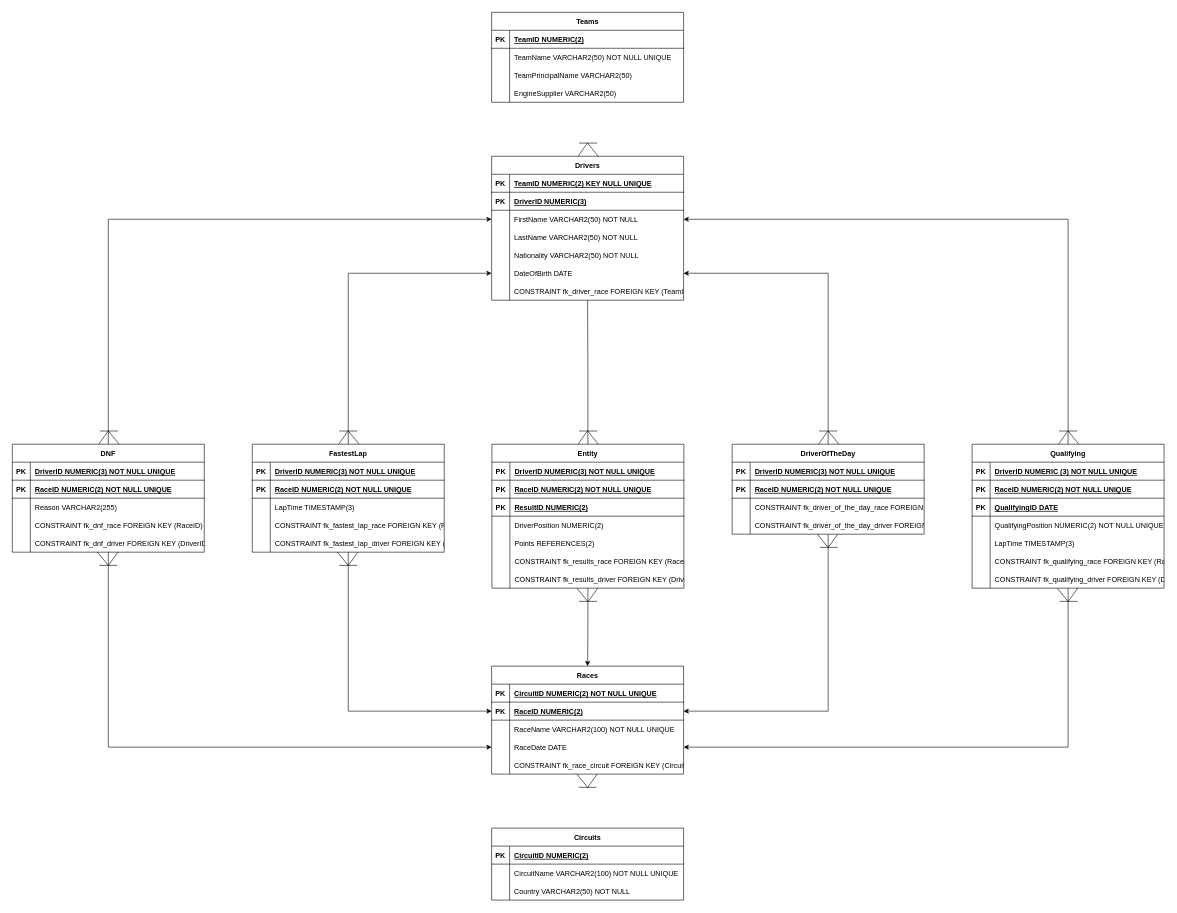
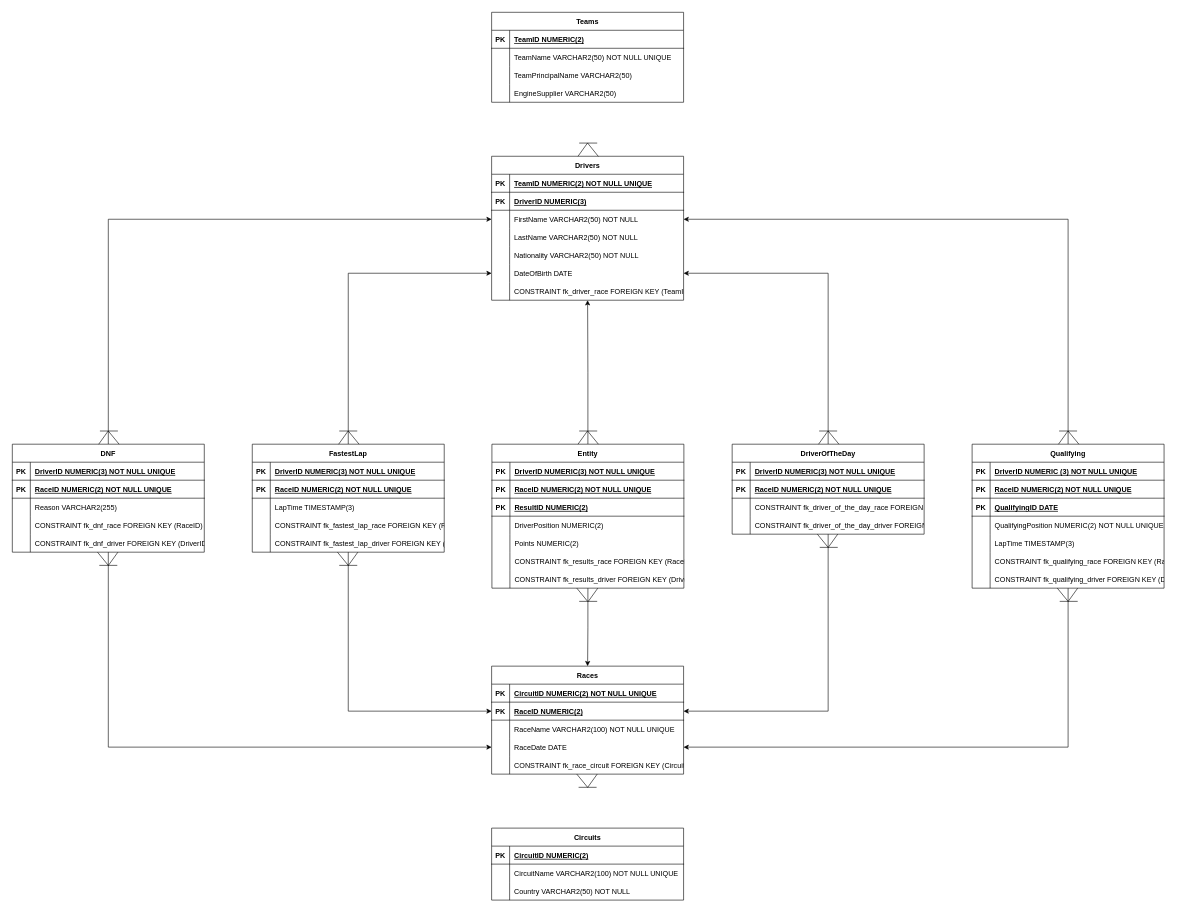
node "TeamID NUMERIC(2) KEY NULL UNIQUE": label "TeamID NUMERIC(2) KEY NULL UNIQUE" -> "TeamID NUMERIC(2) NOT NULL UNIQUE"
edge "Drivers" -- "Entity": arrowhead none -> classic
node "Points REFERENCES(2)": label "Points REFERENCES(2)" -> "Points NUMERIC(2)"
